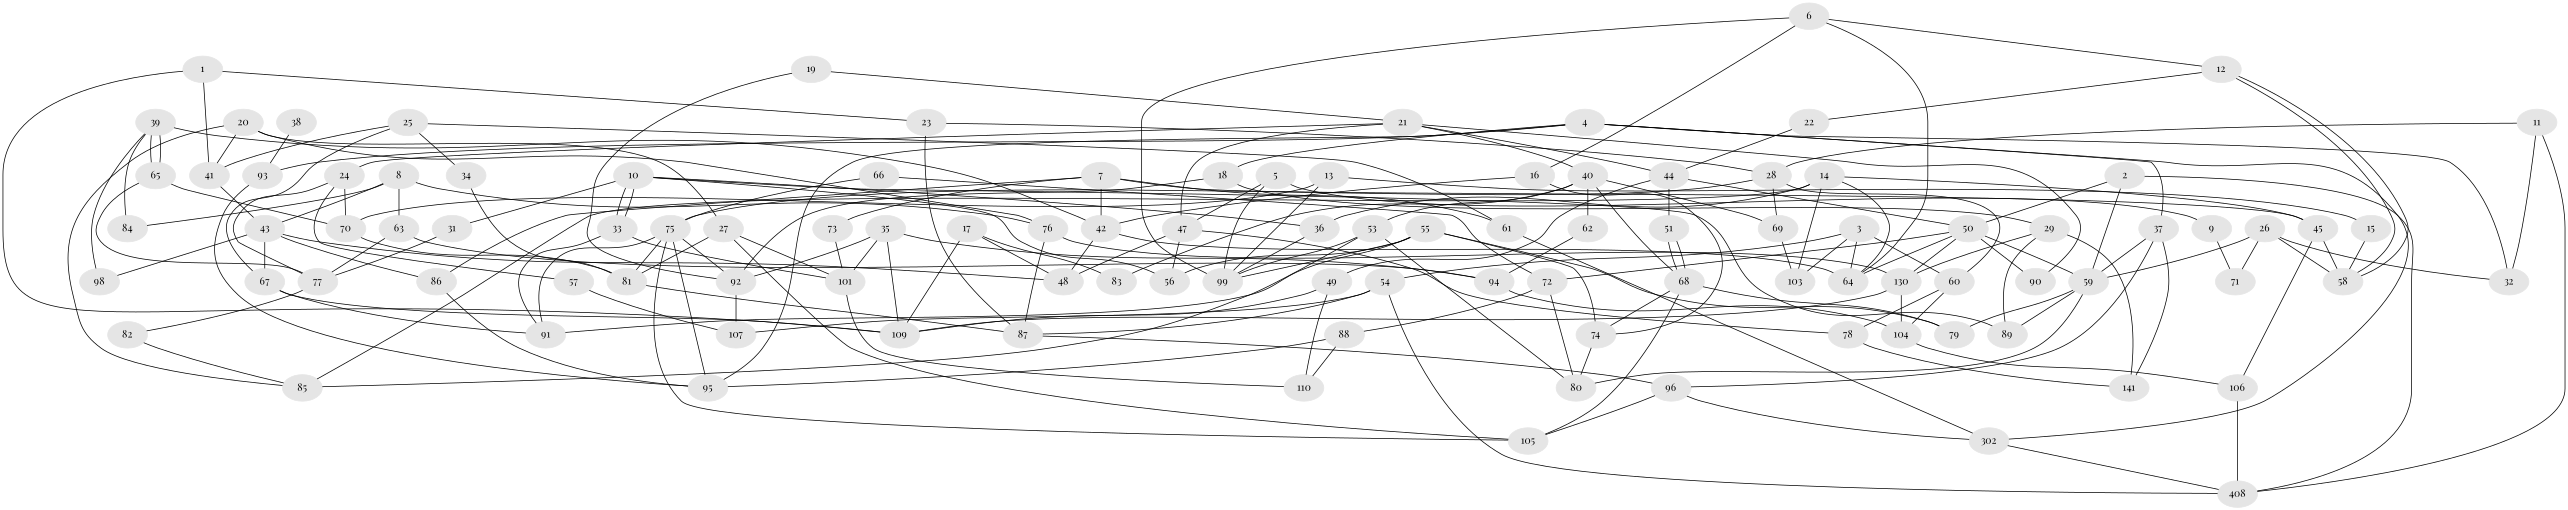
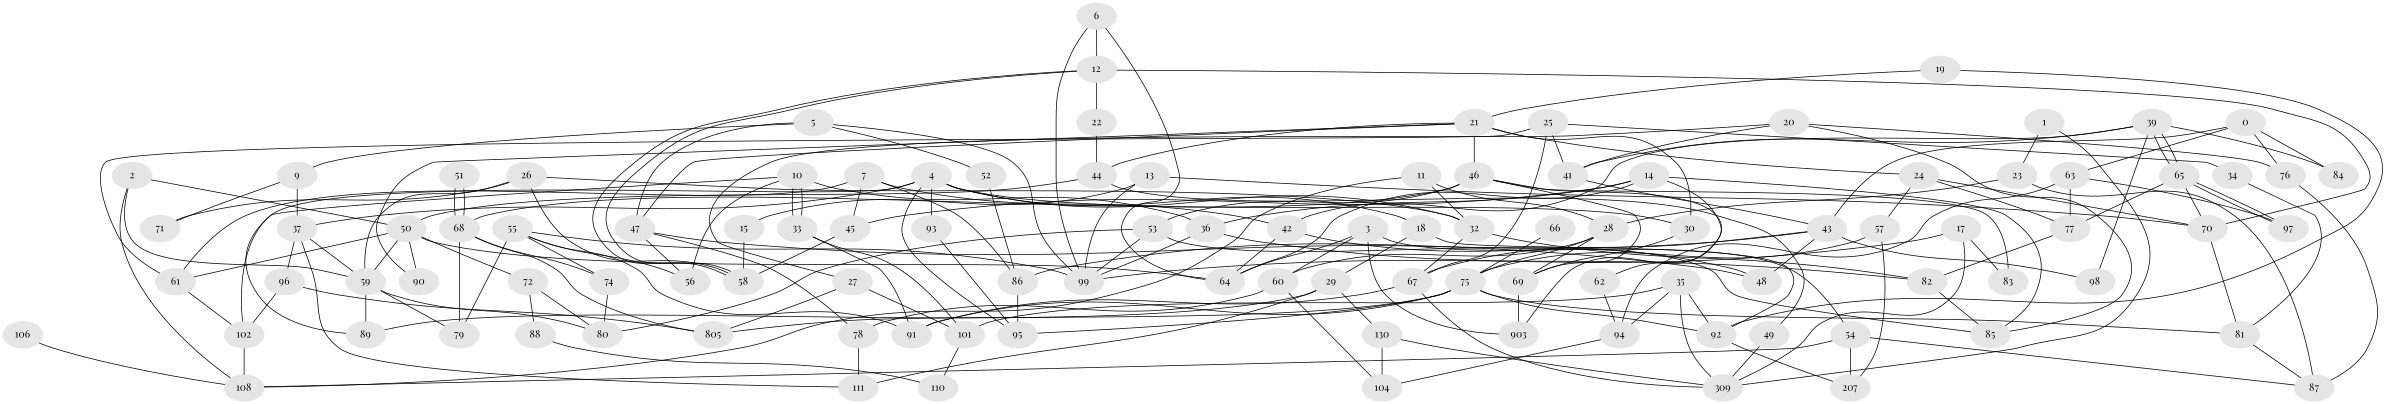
edge "12" -- "70": added
edge "1" -- "41": now "39" -- "41"
node "38": removed
node "8": label "8" -> "0"
node "52": added
node "16": removed
node "40": label "40" -> "46"
edge "9" -- "37": added
edge "66" -- "72": removed
edge "44" -- "51": removed
node "31": removed
node "73": removed
node "30": added
node "97": added
edge "32" -- "67": added
edge "76" -- "130": removed
edge "57" -- "75": added
edge "50" -- "130": now "50" -- "61"
edge "17" -- "48": now "17" -- "99"
edge "27" -- "81": removed
edge "36" -- "82": added
edge "32" -- "82": added
node "103": label "103" -> "903"
edge "45" -- "106": removed
edge "49" -- "110": removed
node "107": label "107" -> "207"
node "109": label "109" -> "309"
edge "87" -- "96": removed
edge "104" -- "106": removed
edge "88" -- "95": removed
node "141": label "141" -> "111"
node "105": label "105" -> "805"
node "302": label "302" -> "102"
node "408": label "408" -> "108"
